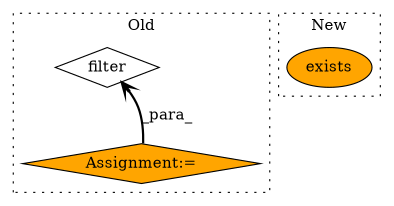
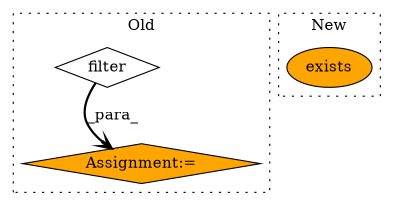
edge "Assignment:=" -> "filter": reversed
